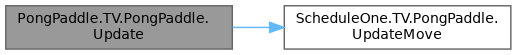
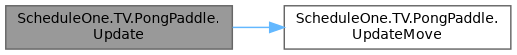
node "PongPaddle.TV.PongPaddle. Update": label "PongPaddle.TV.PongPaddle. Update" -> "ScheduleOne.TV.PongPaddle. Update"
